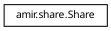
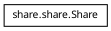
node "amir.share.Share": label "amir.share.Share" -> "share.share.Share"
